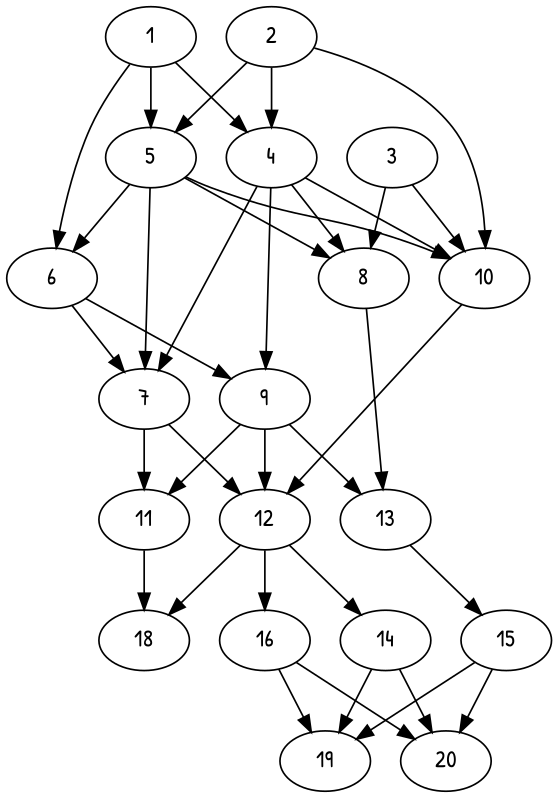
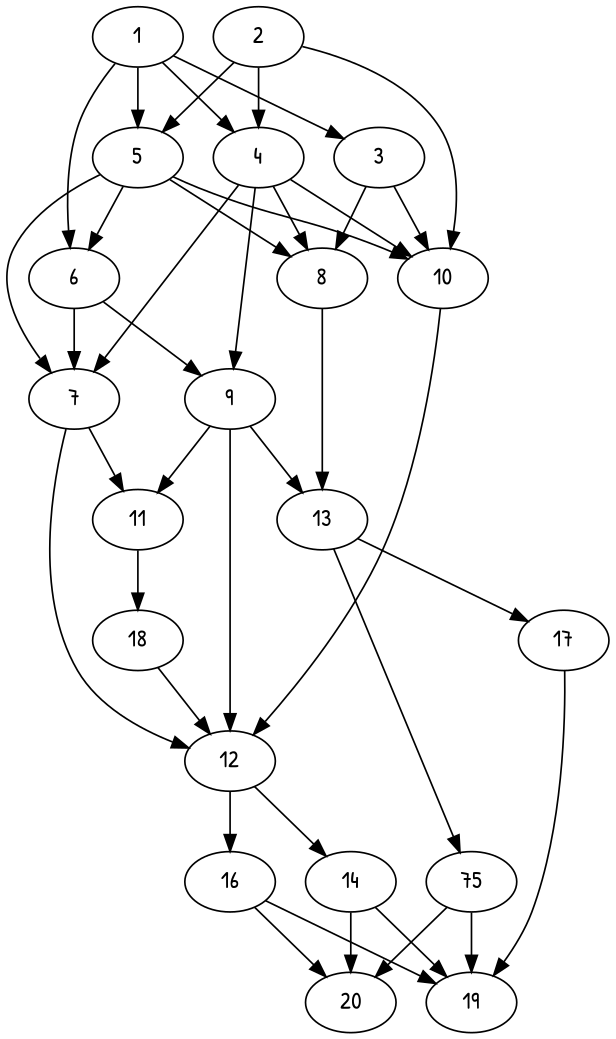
edge "1" -> "3": added
edge "12" -> "18": reversed
node "15": label "15" -> "75"
node "17": added
